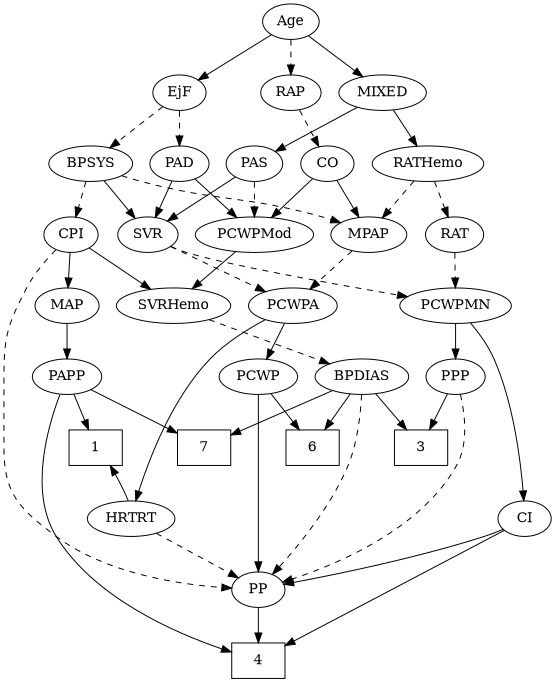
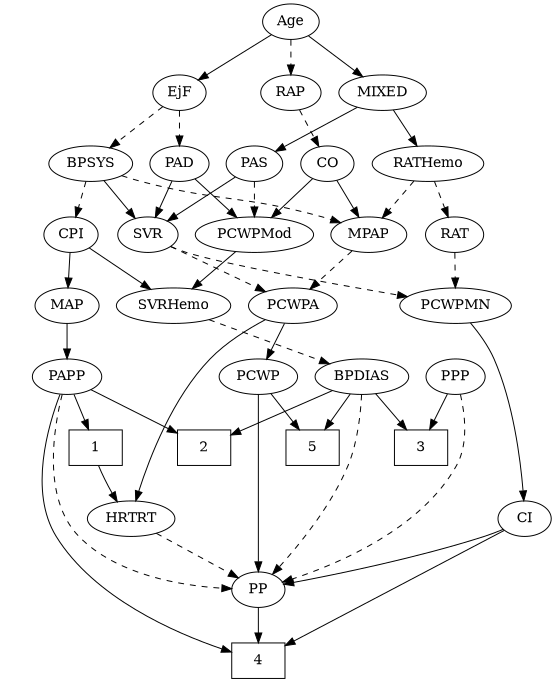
edge "PCWPMN" -> "PPP": removed
node "7": label "7" -> "2"
node "6": label "6" -> "5"
edge "CPI" -> "PP": now "PAPP" -> "PP"
edge "HRTRT" -> "1": reversed
